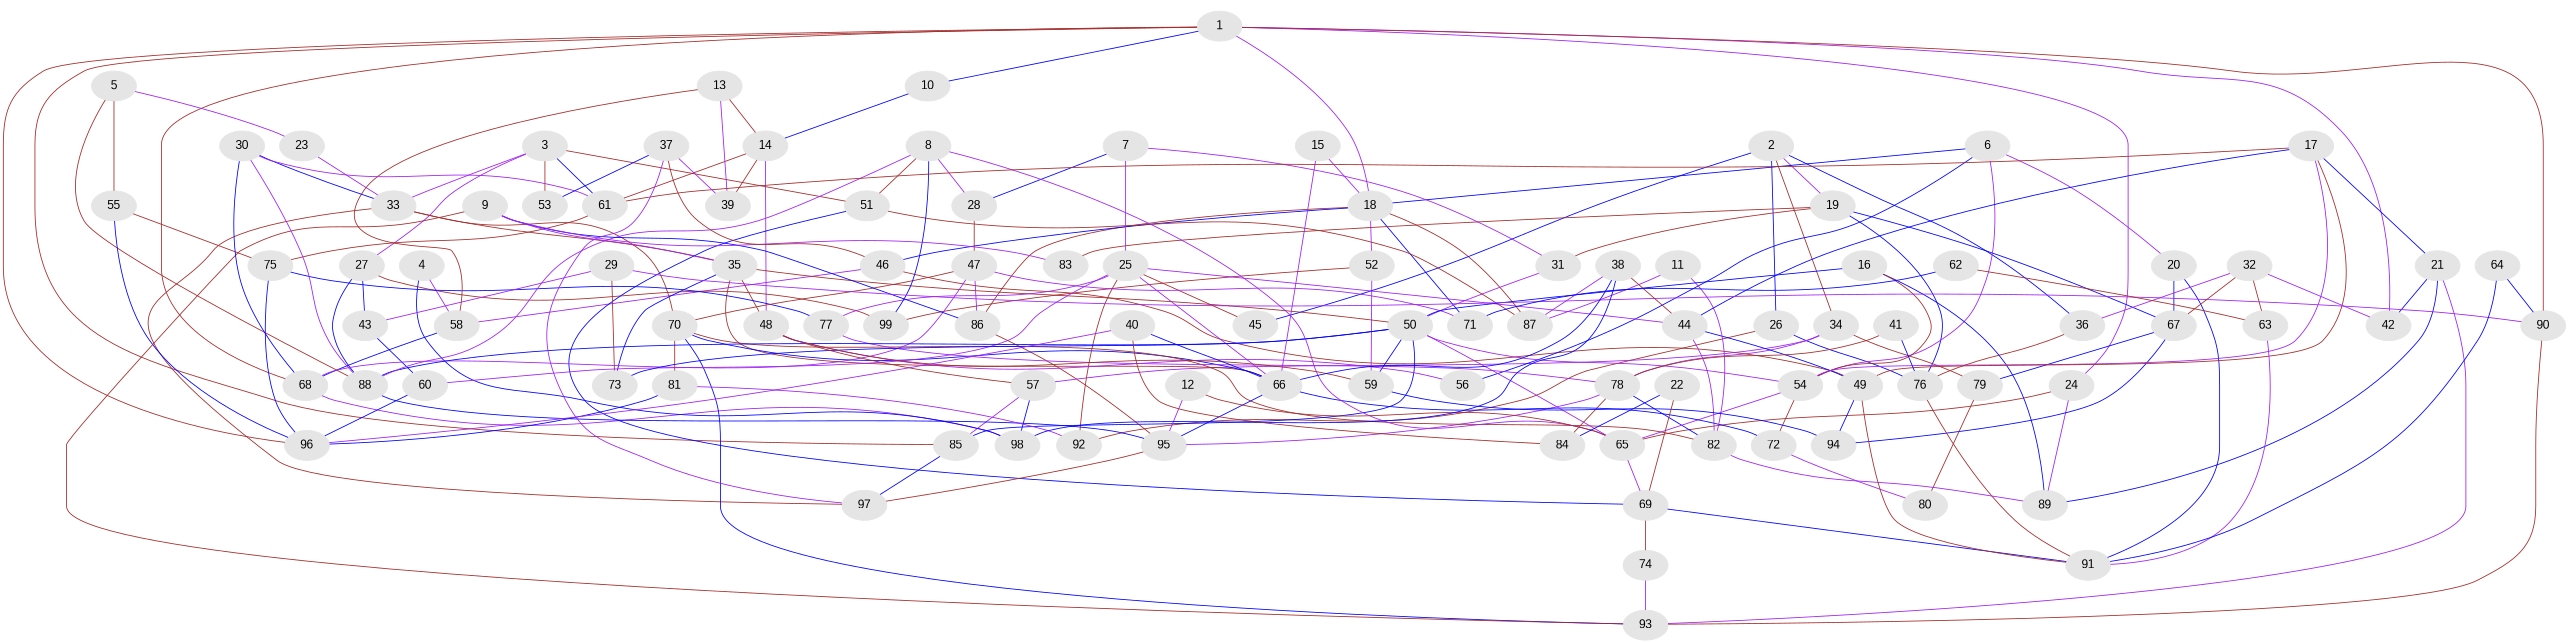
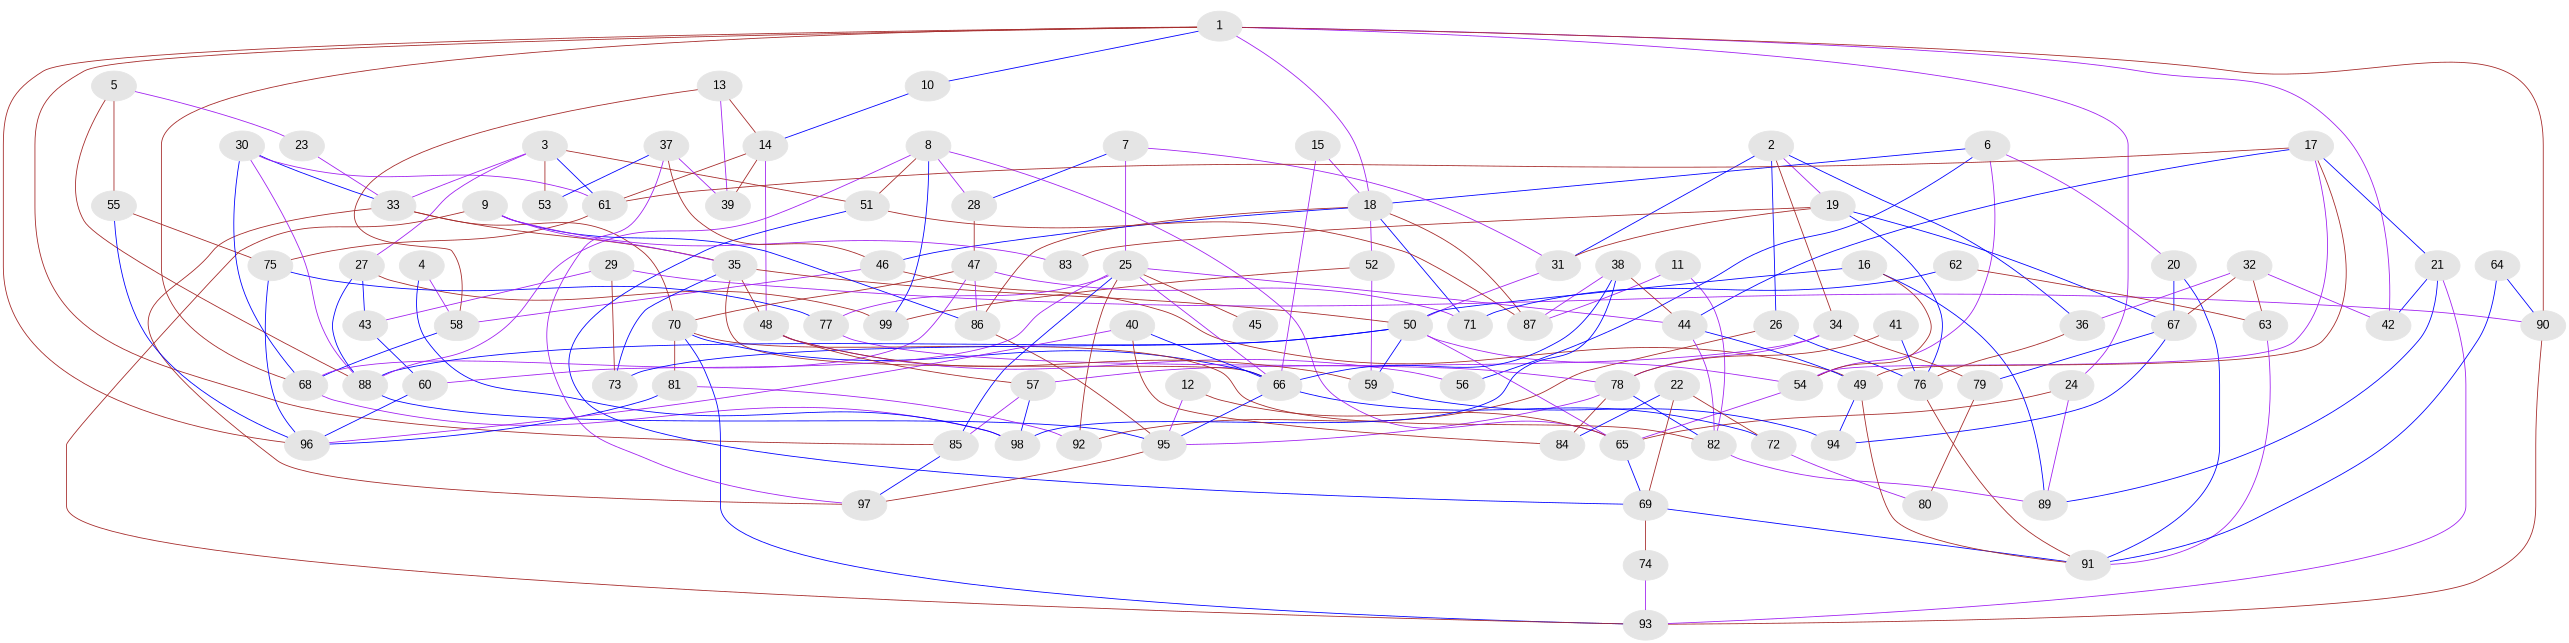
edge "2" -- "45": now "2" -- "31"
edge "54" -- "72": now "22" -- "72"
edge "50" -- "85": now "25" -- "85"
edge "65" -- "69": color purple -> blue
